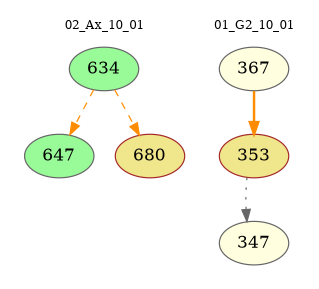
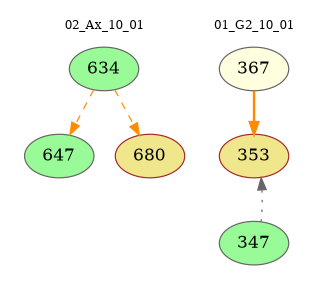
edge "353" -> "347": reversed
node "347": fillcolor lightyellow -> palegreen
